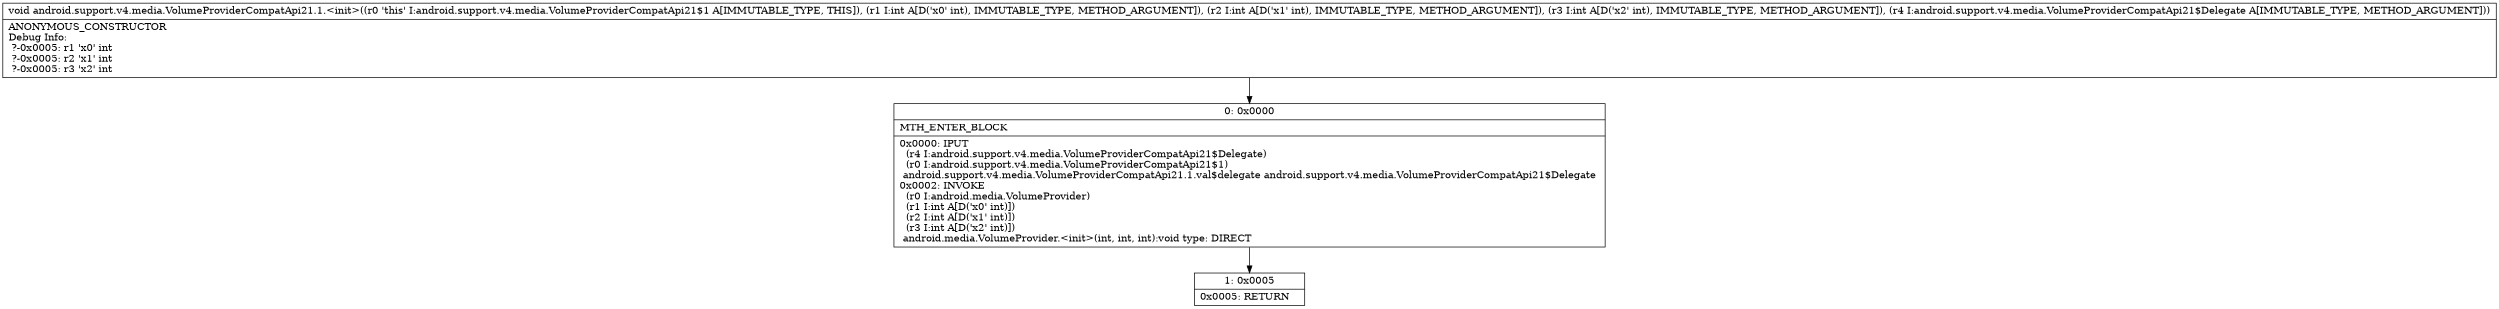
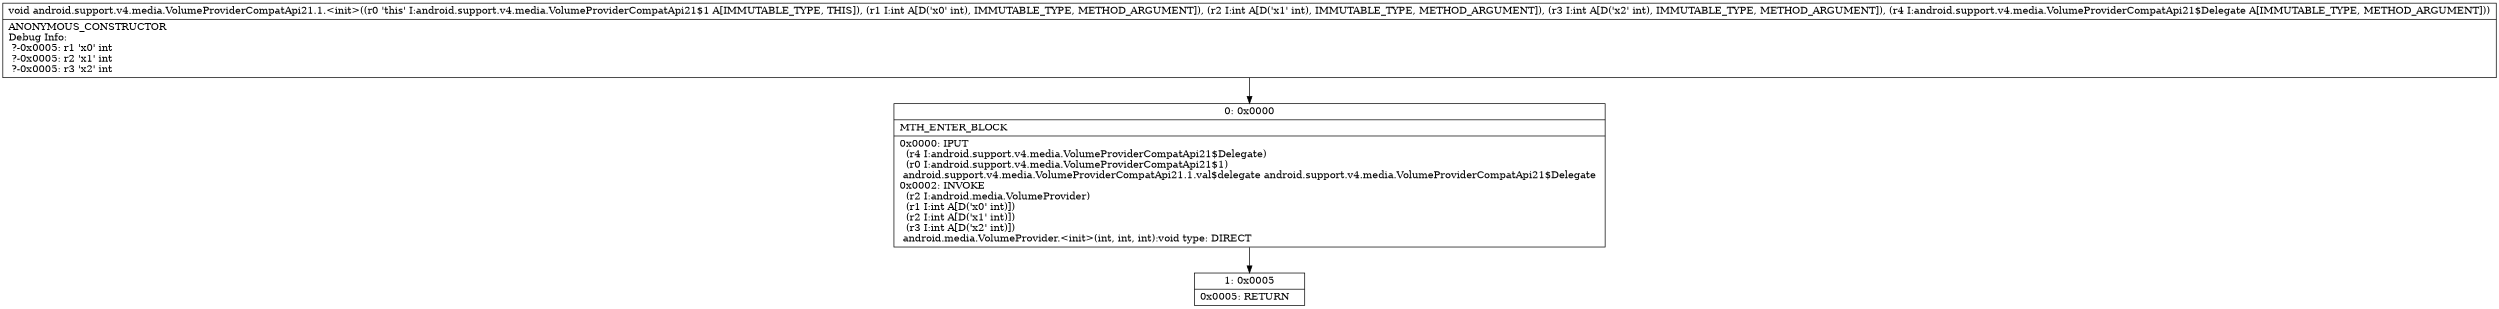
node "0: 0x0000": text "(r0 I:android.media.VolumeProvider)" -> "(r2 I:android.media.VolumeProvider)"
